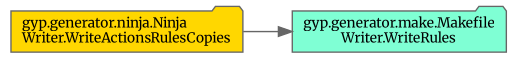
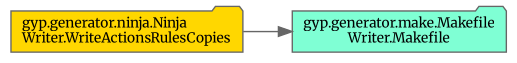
node "gyp.generator.make.Makefile Writer.WriteRules": label "gyp.generator.make.Makefile Writer.WriteRules" -> "gyp.generator.make.Makefile Writer.Makefile"
